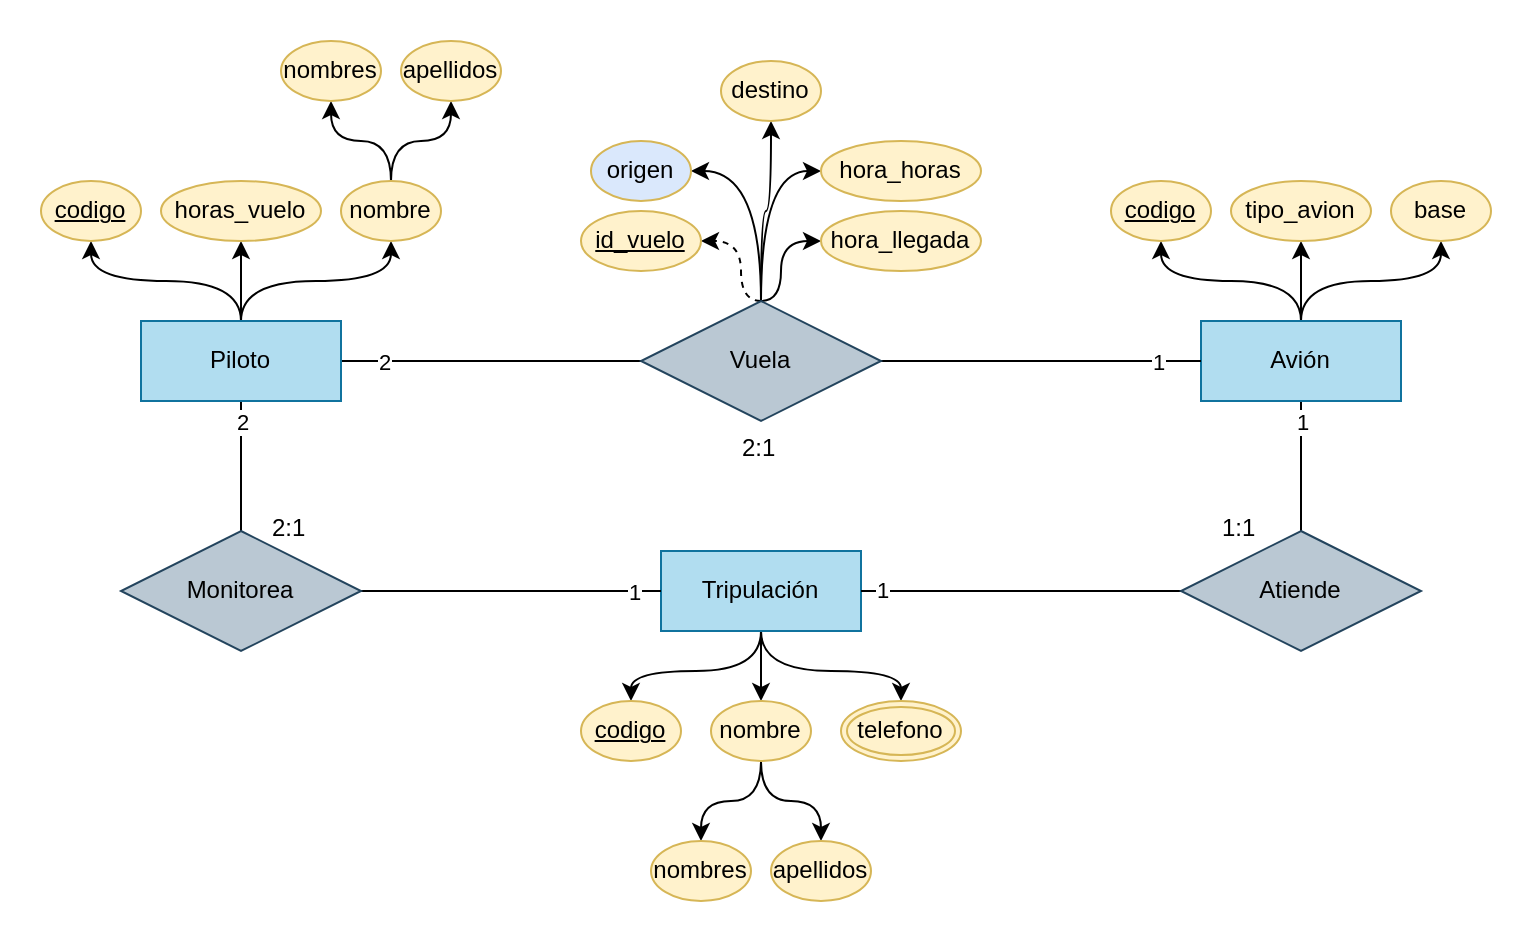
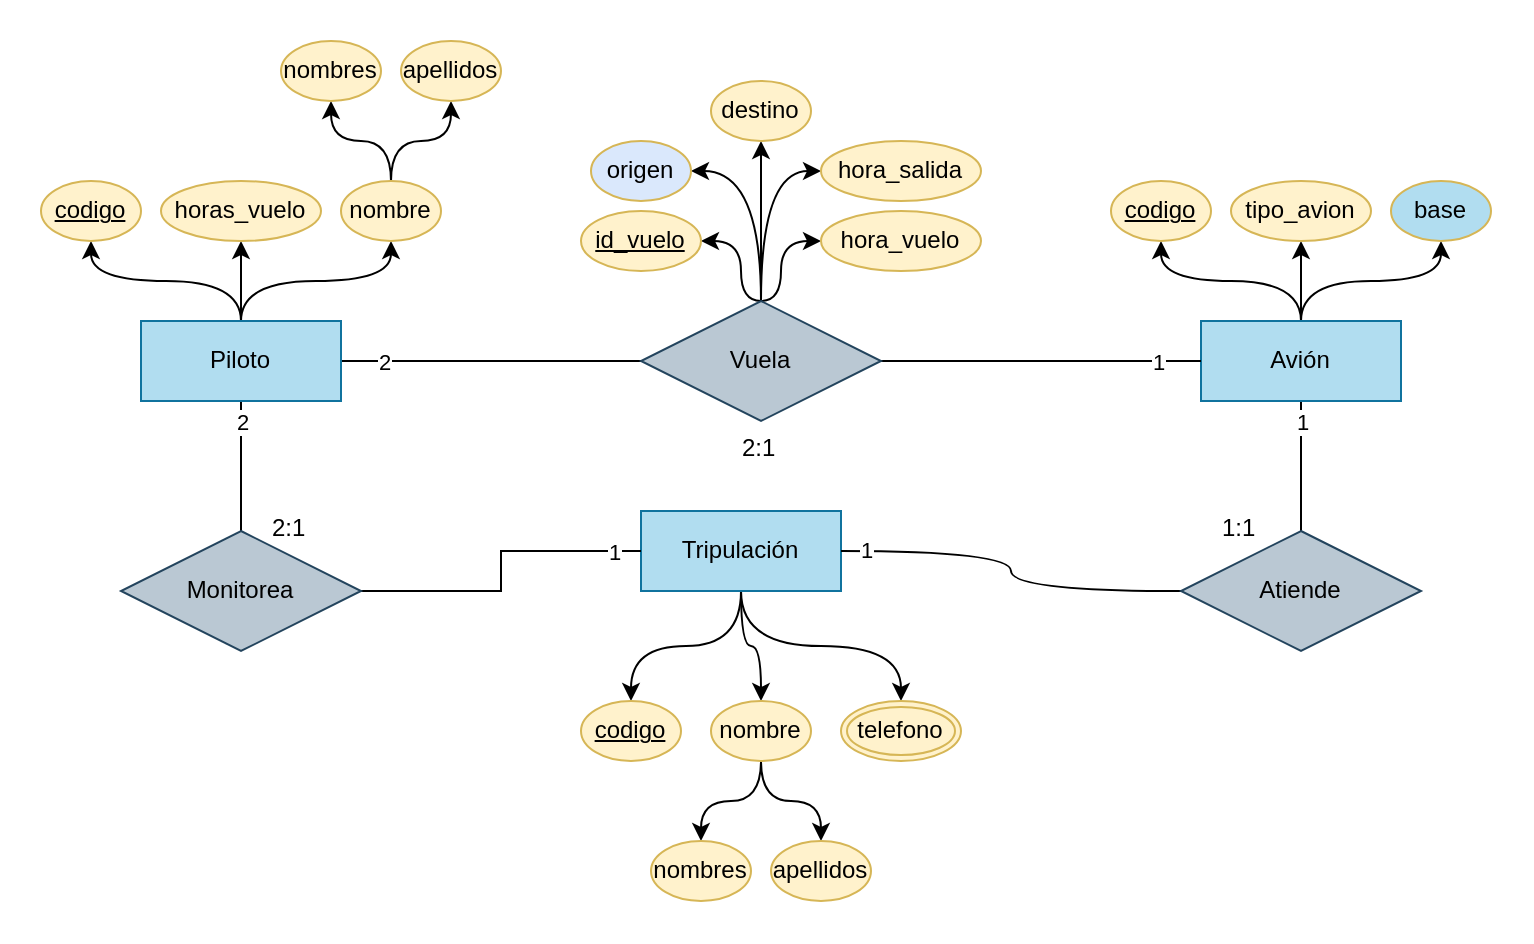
node "destino": moved (771, 91) -> (761, 111)
node "hora_horas": label "hora_horas" -> "hora_salida"
node "base": fillcolor #fff2cc -> #b1ddf0
node "hora_llegada": label "hora_llegada" -> "hora_vuelo"
edge "Vuela" -> "id_vuelo": style dashed -> solid
node "Tripulación": moved (761, 591) -> (741, 551)
